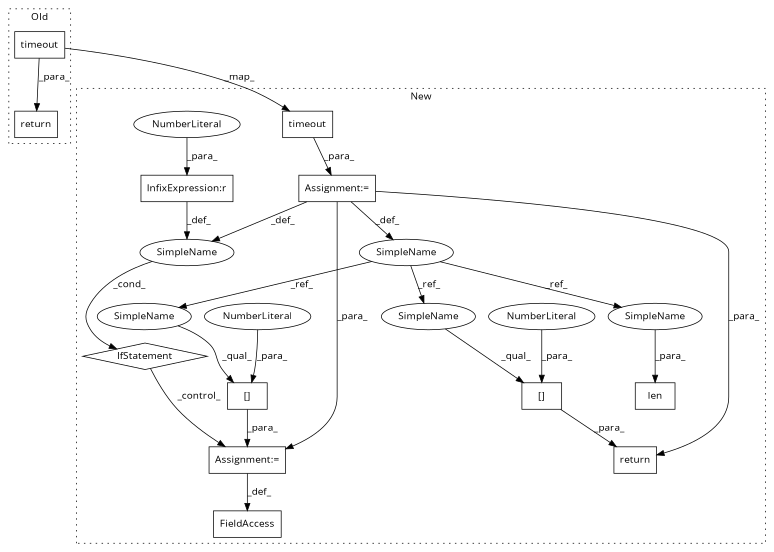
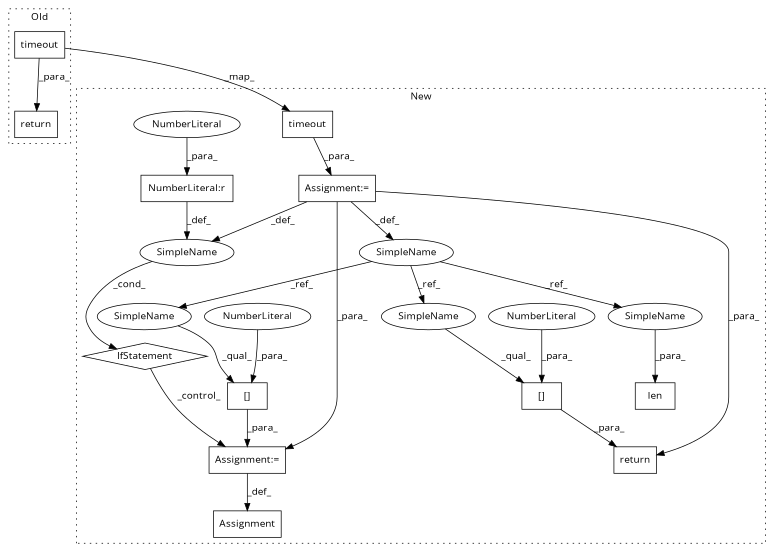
node "InfixExpression:r": label "InfixExpression:r" -> "NumberLiteral:r"
node "FieldAccess": label "FieldAccess" -> "Assignment"
